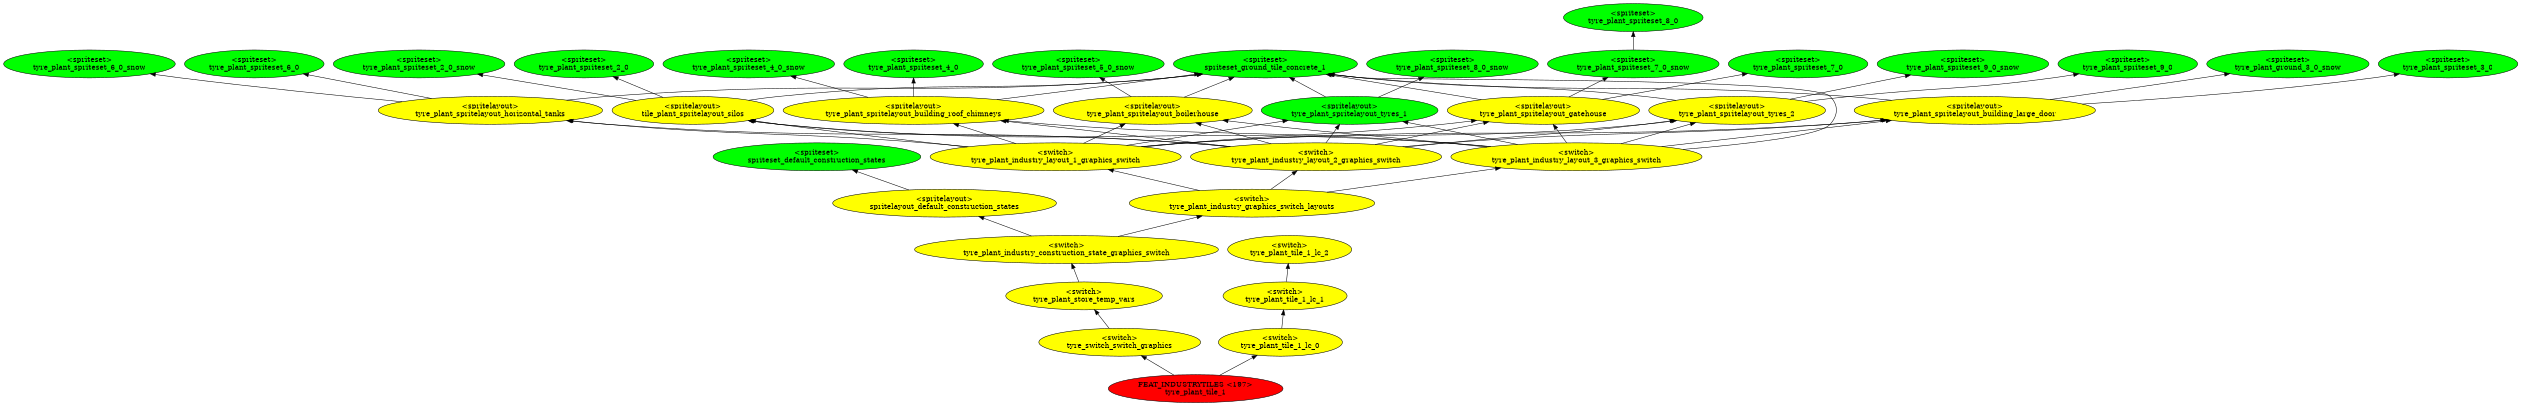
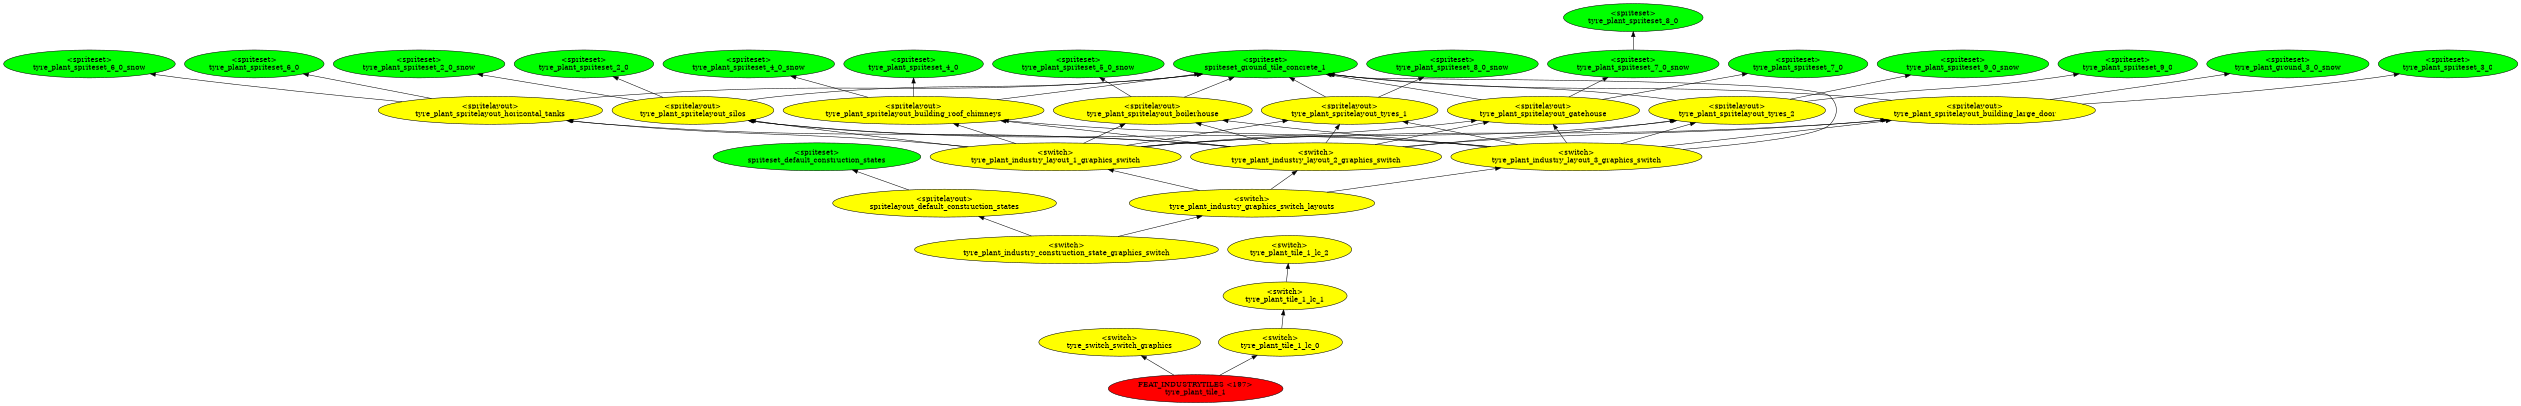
node "<spritelayout> tile_plant_spritelayout_silos": label "<spritelayout> tile_plant_spritelayout_silos" -> "<spritelayout> tyre_plant_spritelayout_silos"
node "<spritelayout> tyre_plant_spritelayout_tyres_1": fillcolor green -> yellow
node "<switch> tyre_plant_store_temp_vars": removed
